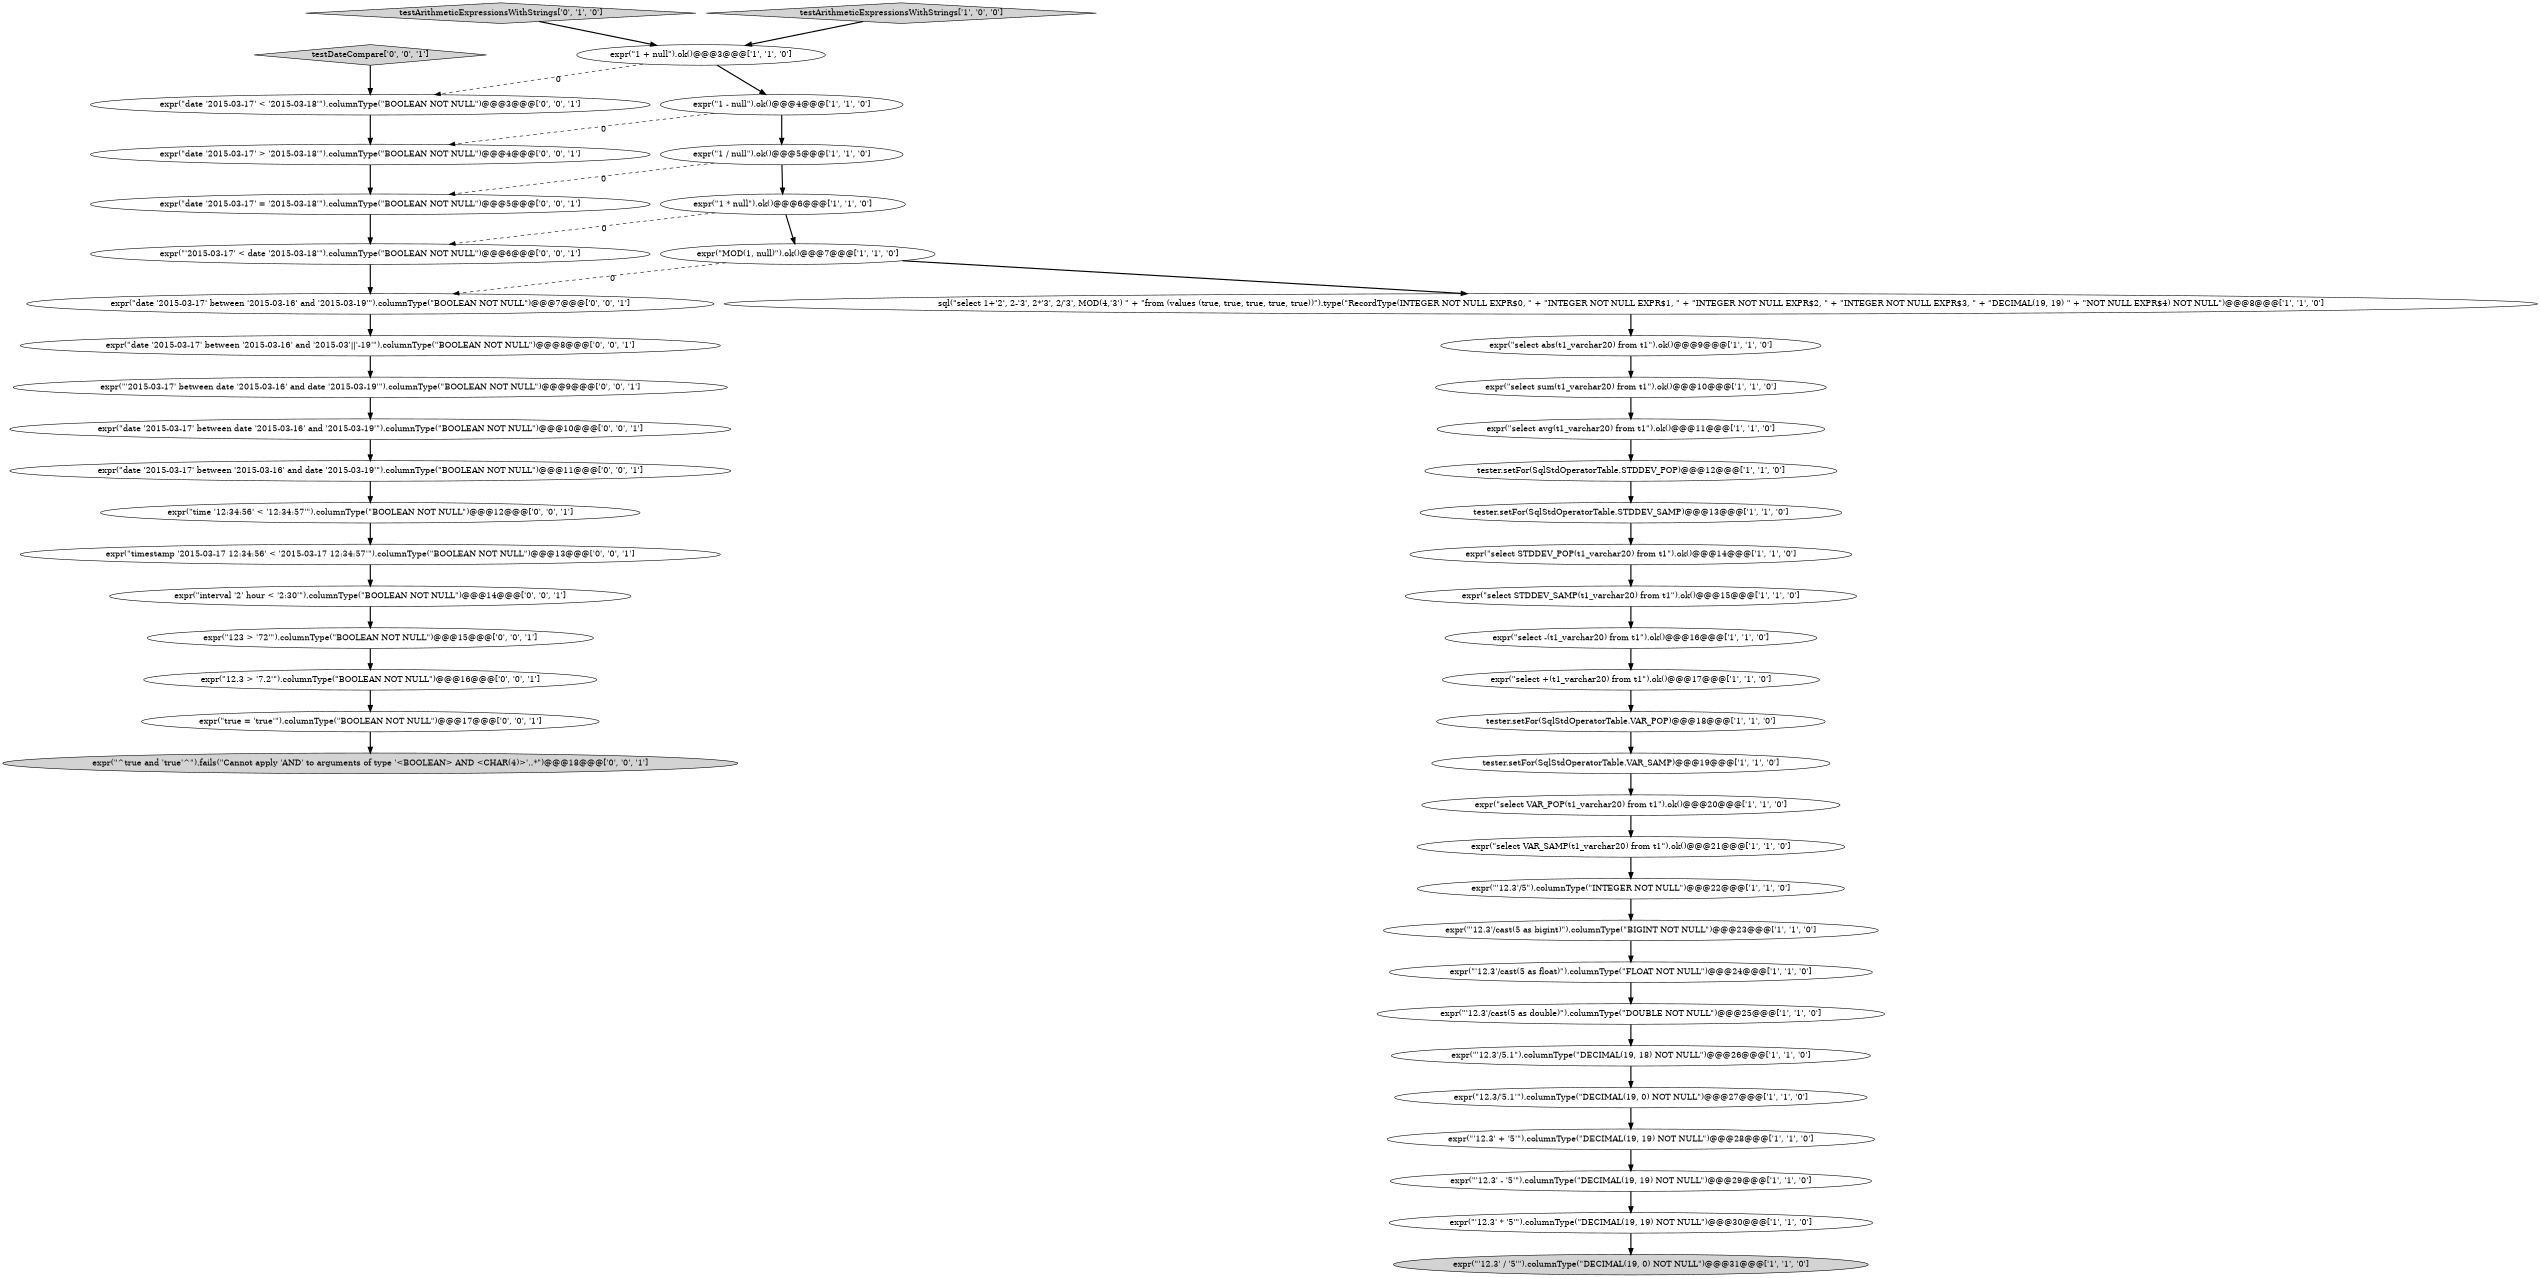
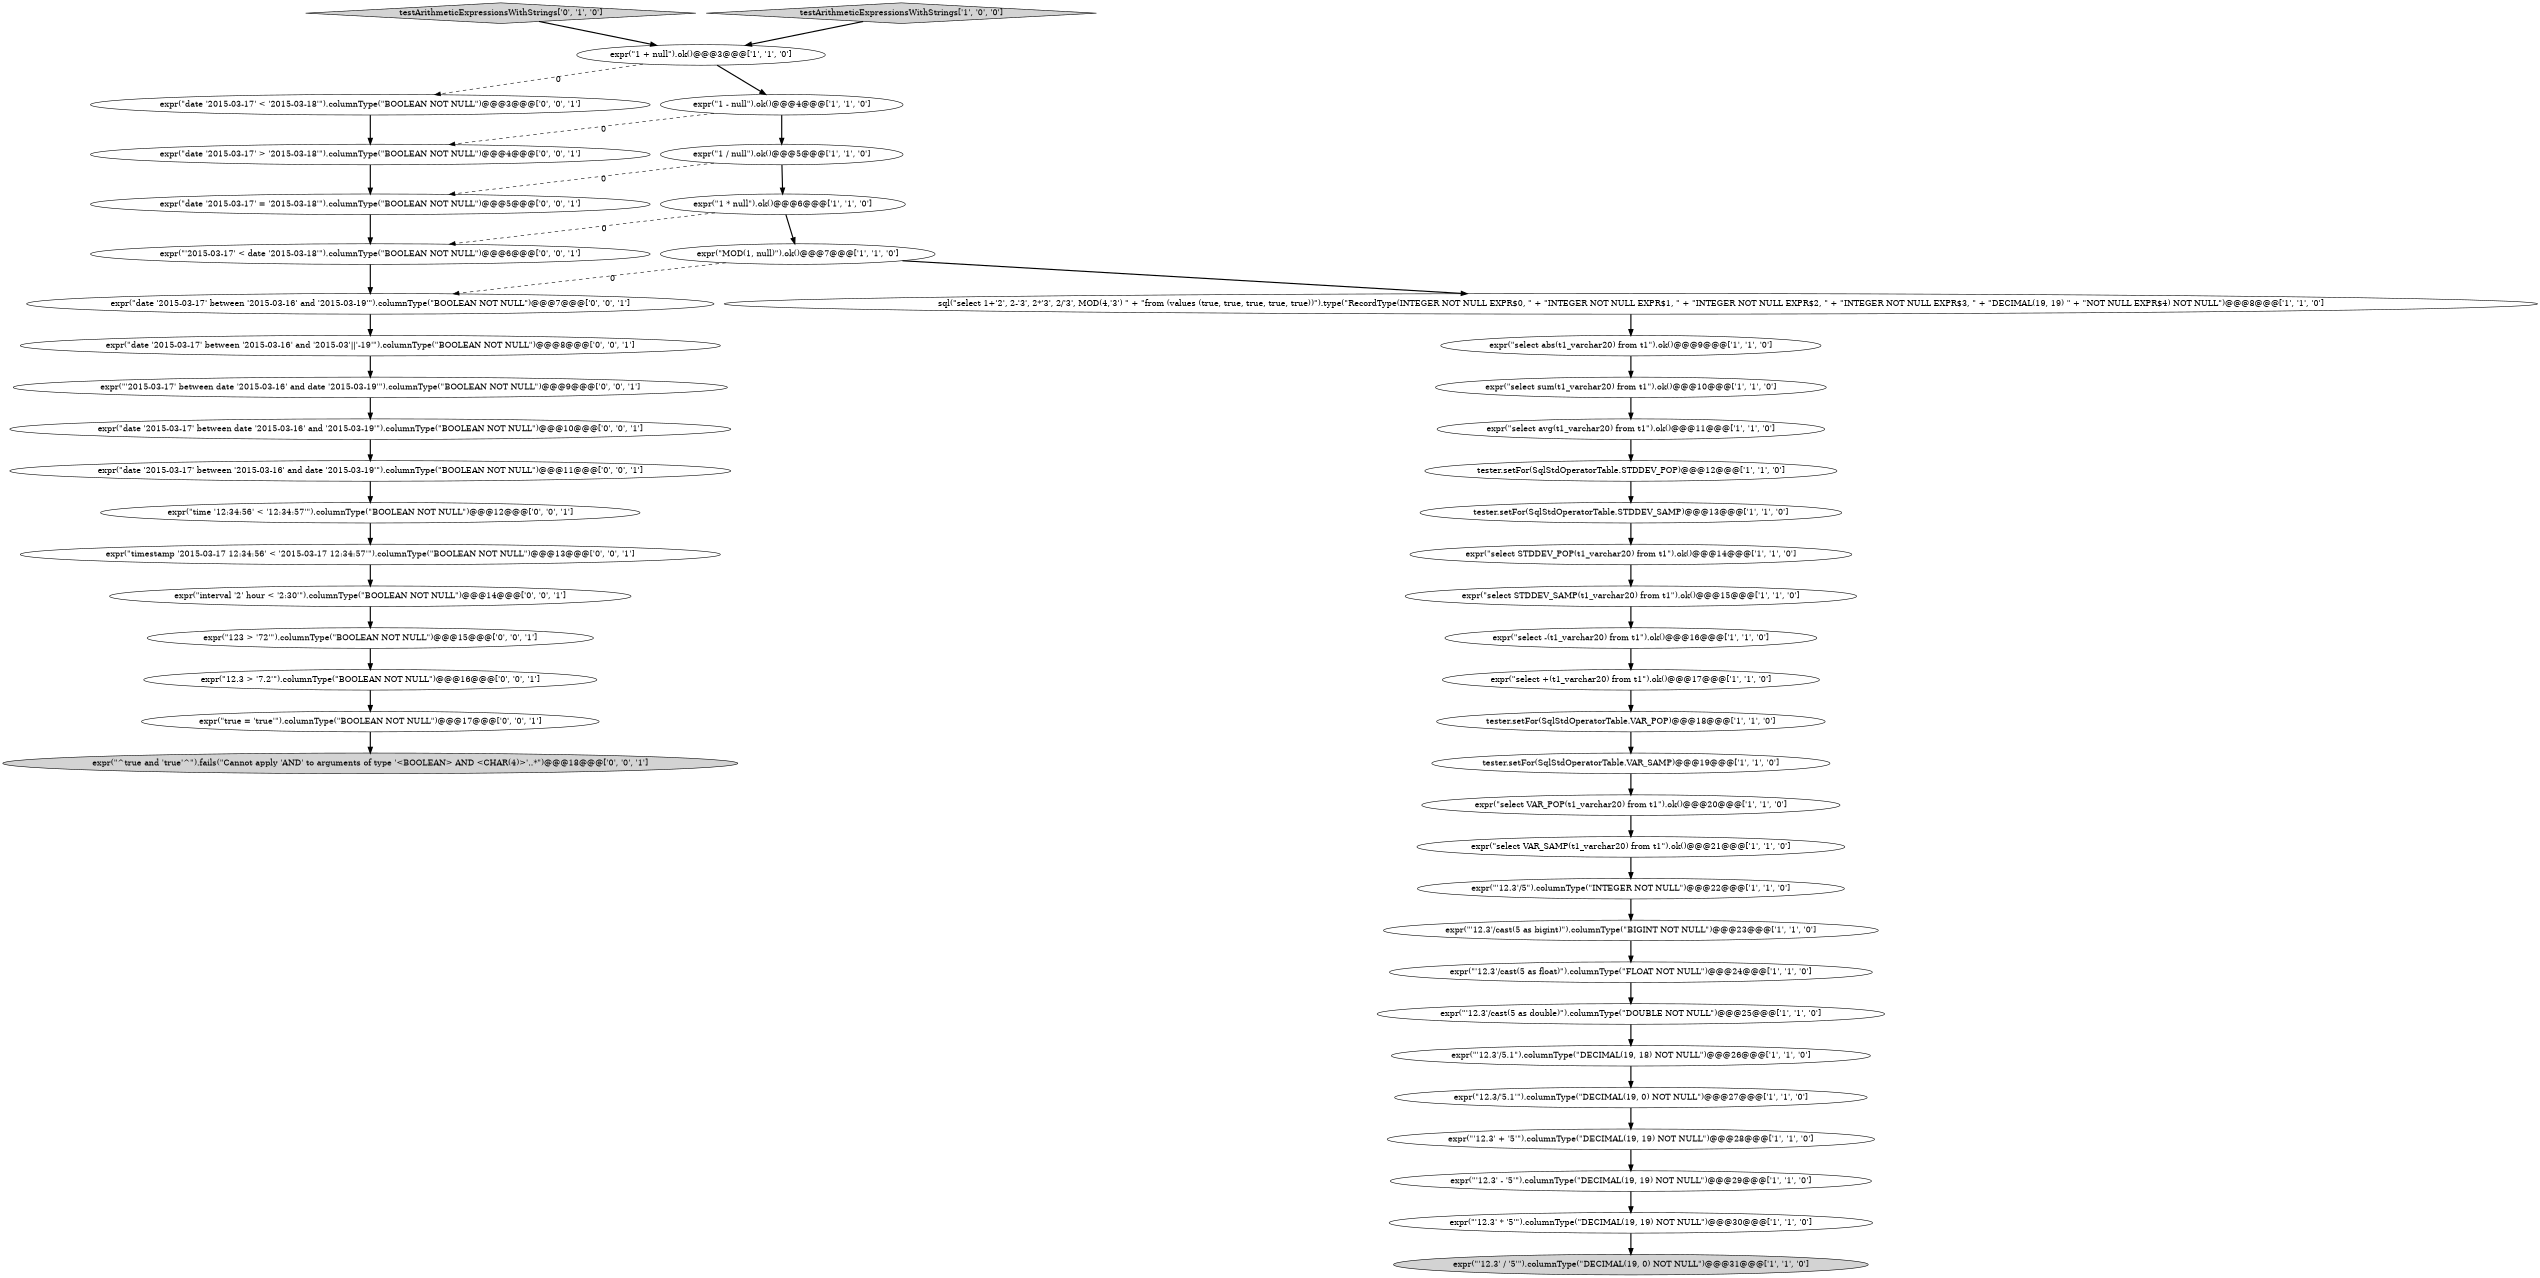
node "testDateCompare['0', '0', '1']": removed
